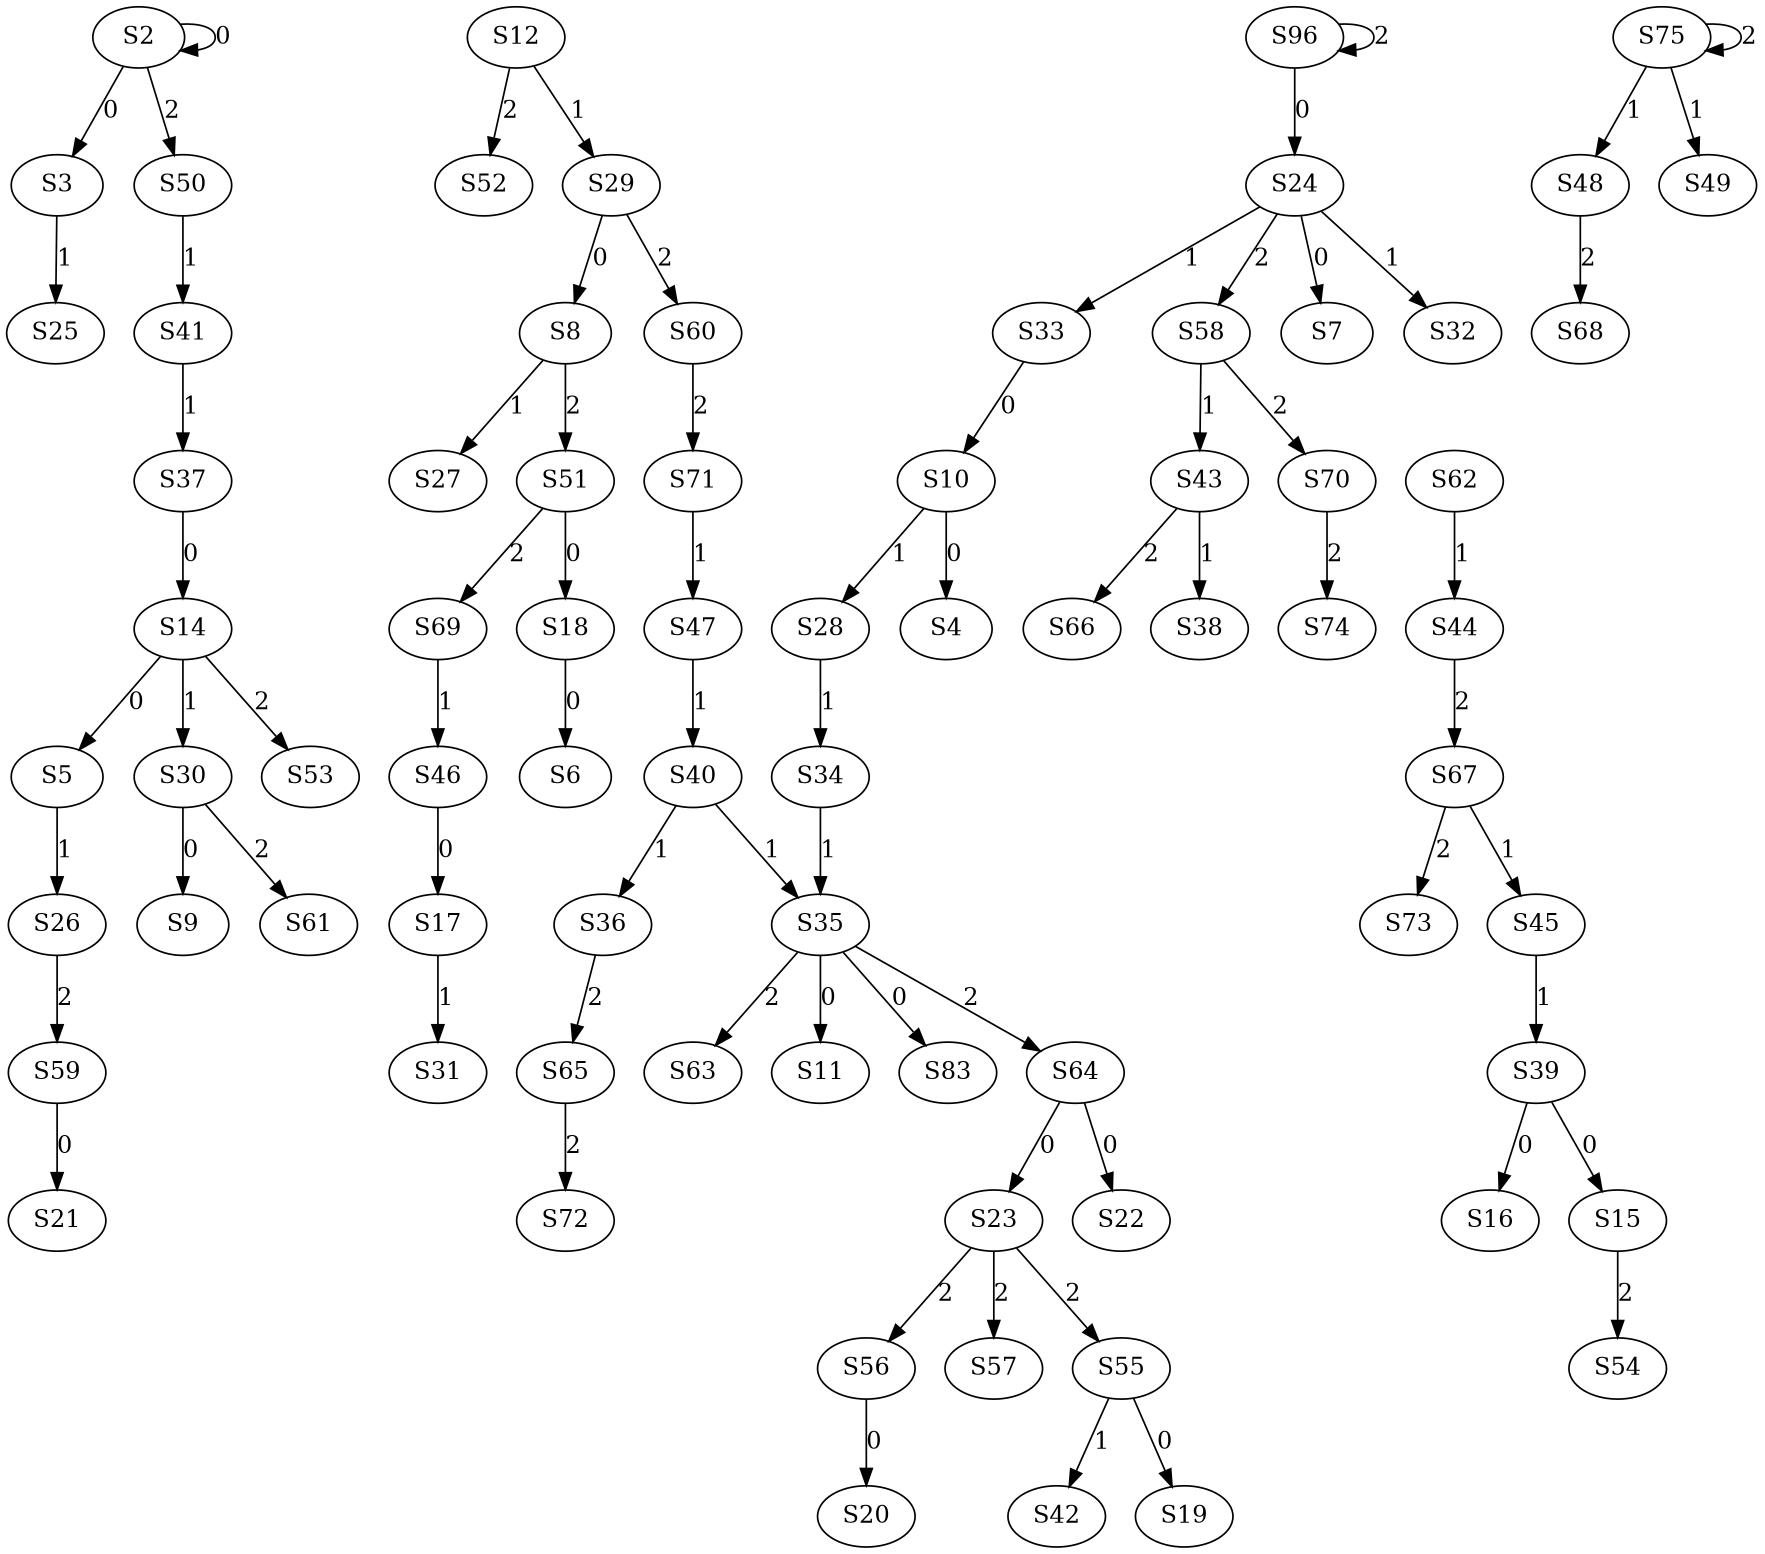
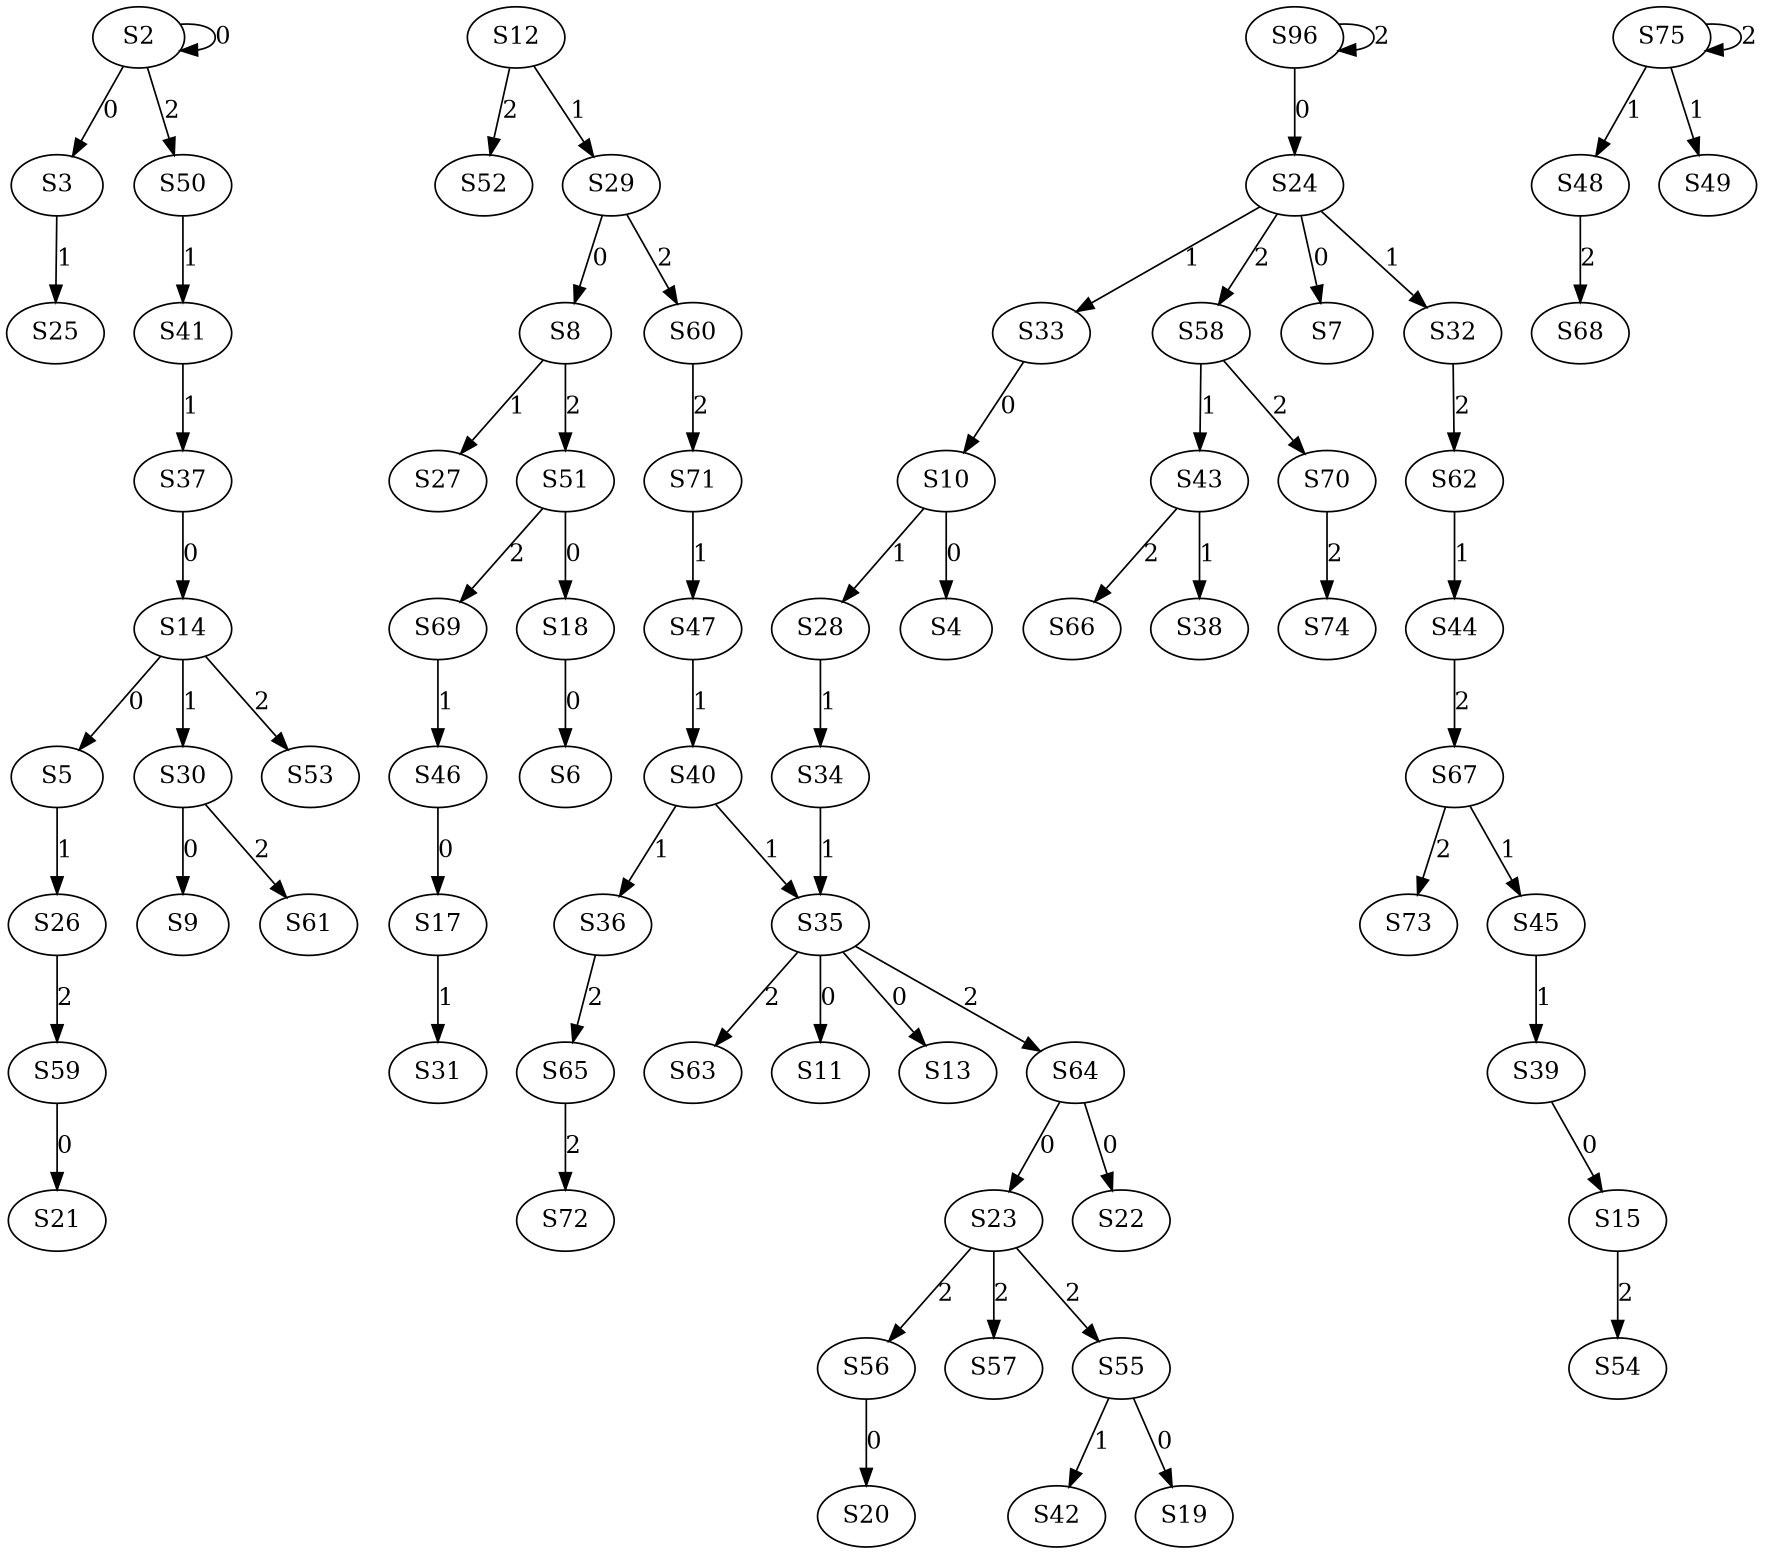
edge "S32" -> "S62": added, label "2"
node "S83": label "S83" -> "S13"
node "S16": removed
